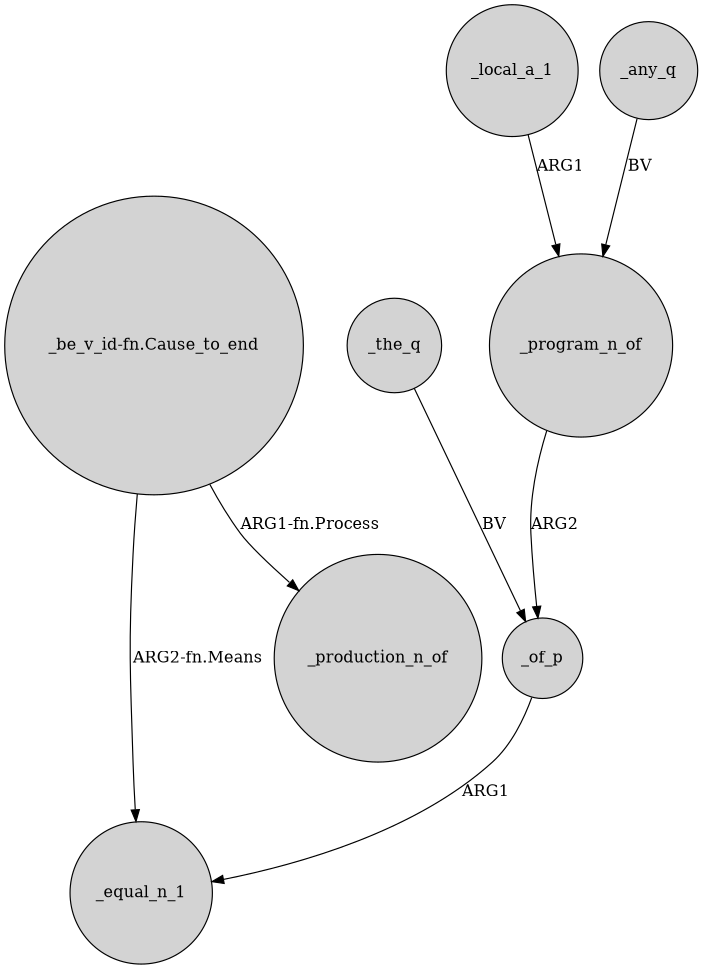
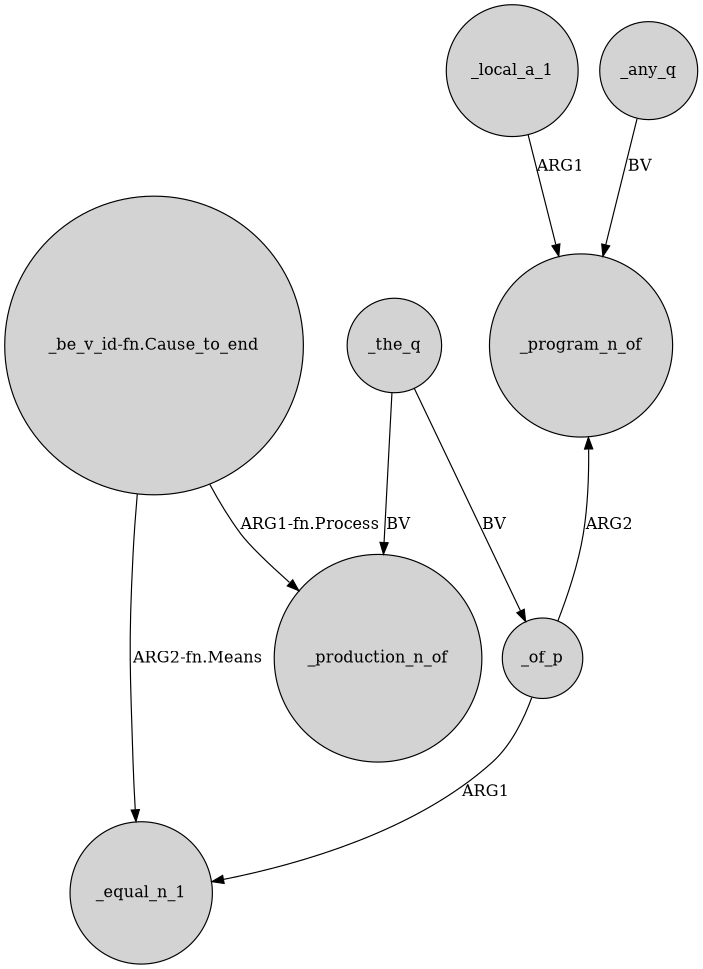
edge "_the_q" -> "_production_n_of": added, label "BV"
edge "_program_n_of" -> "_of_p": reversed
